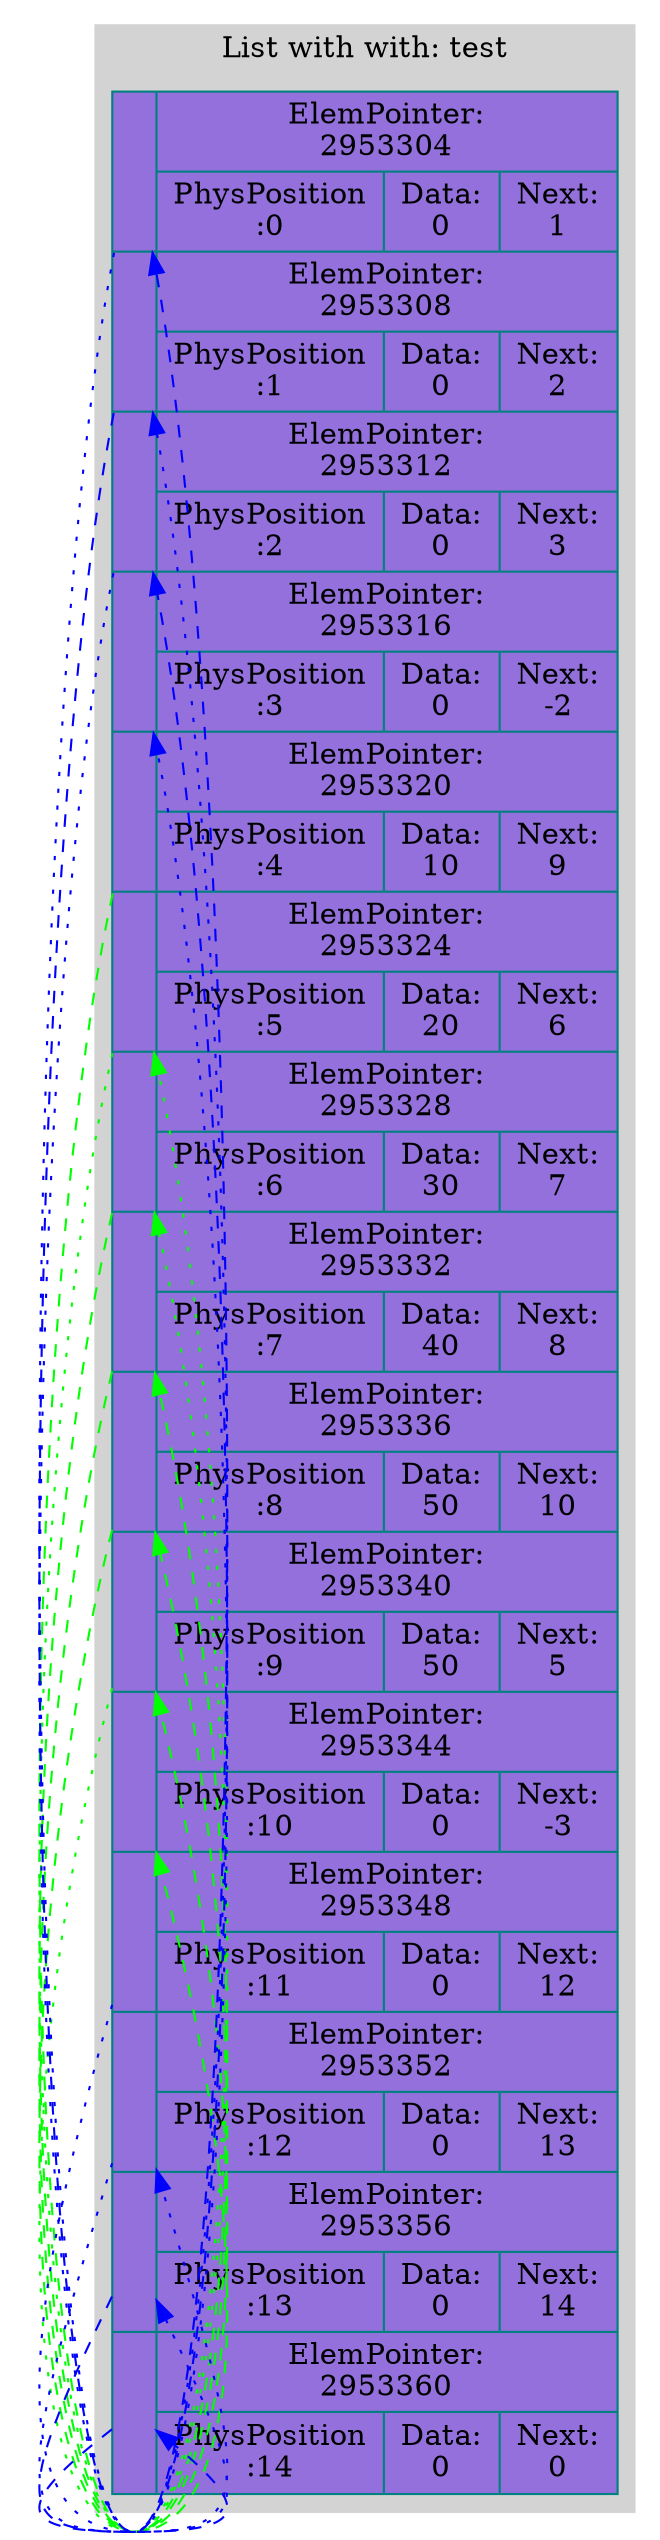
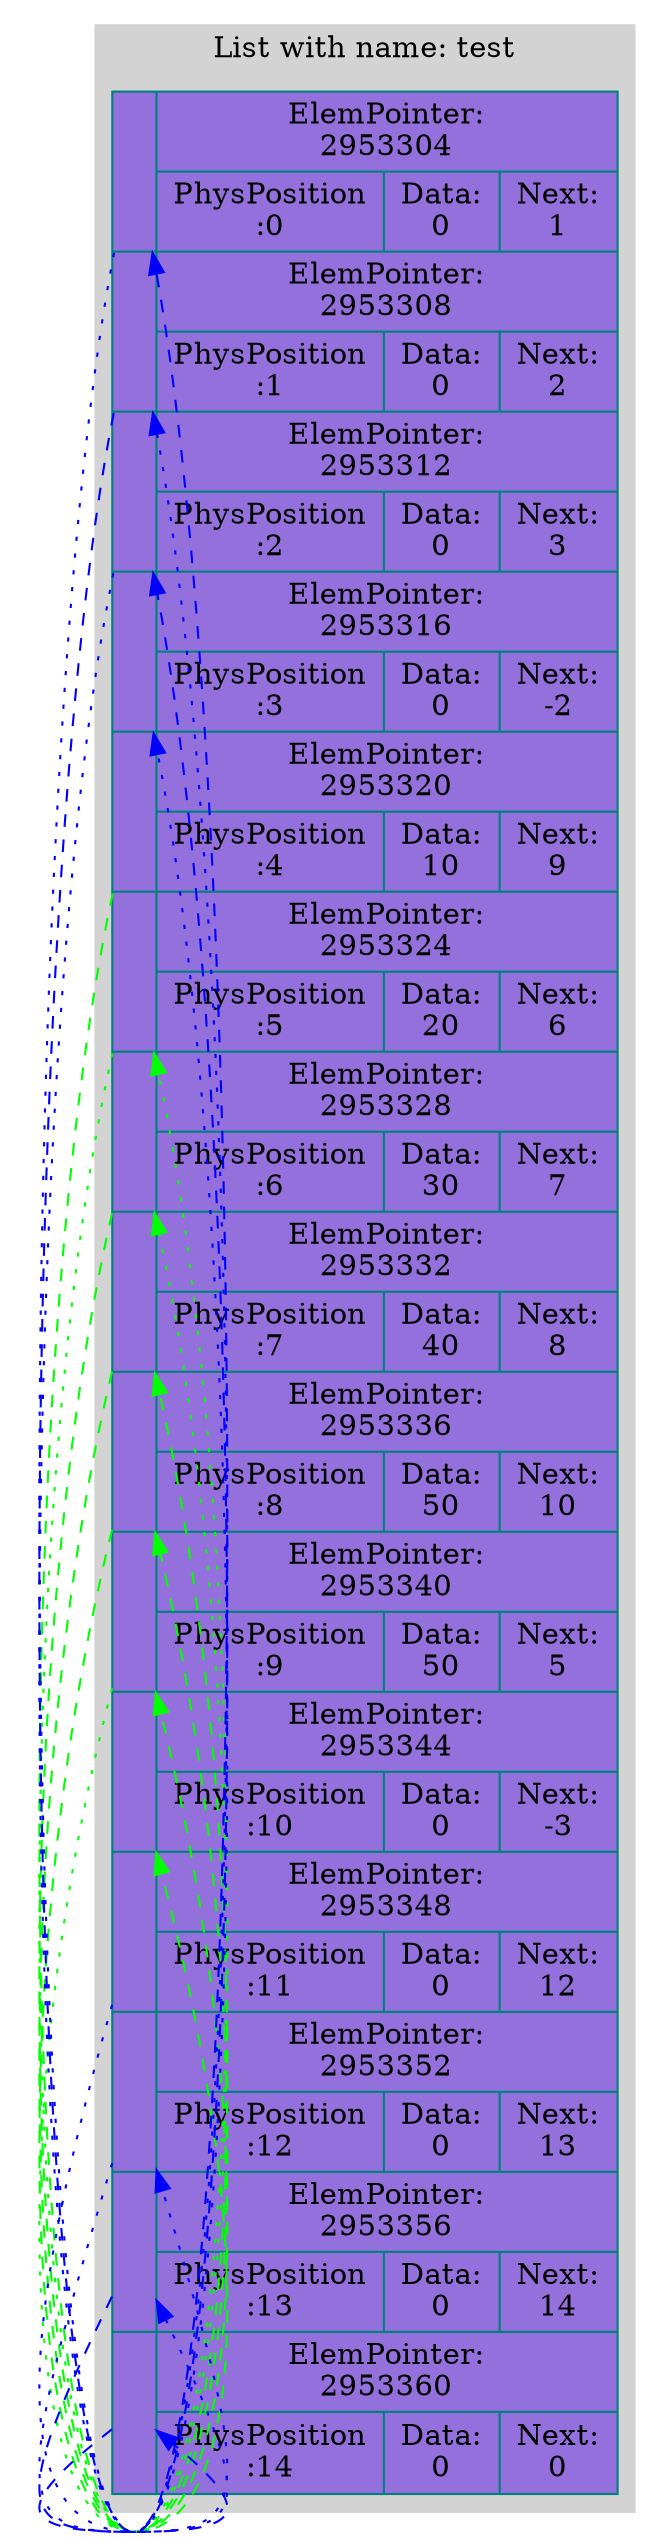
cluster "List with with: test": label "List with with: test" -> "List with name: test"
